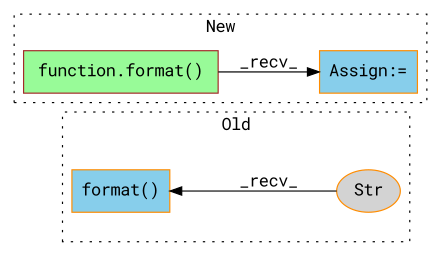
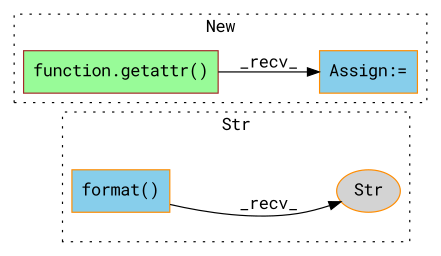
node "function.format()": label "function.format()" -> "function.getattr()"
cluster "Old": label "Old" -> "Str"
edge "Str" -> "format()": reversed
